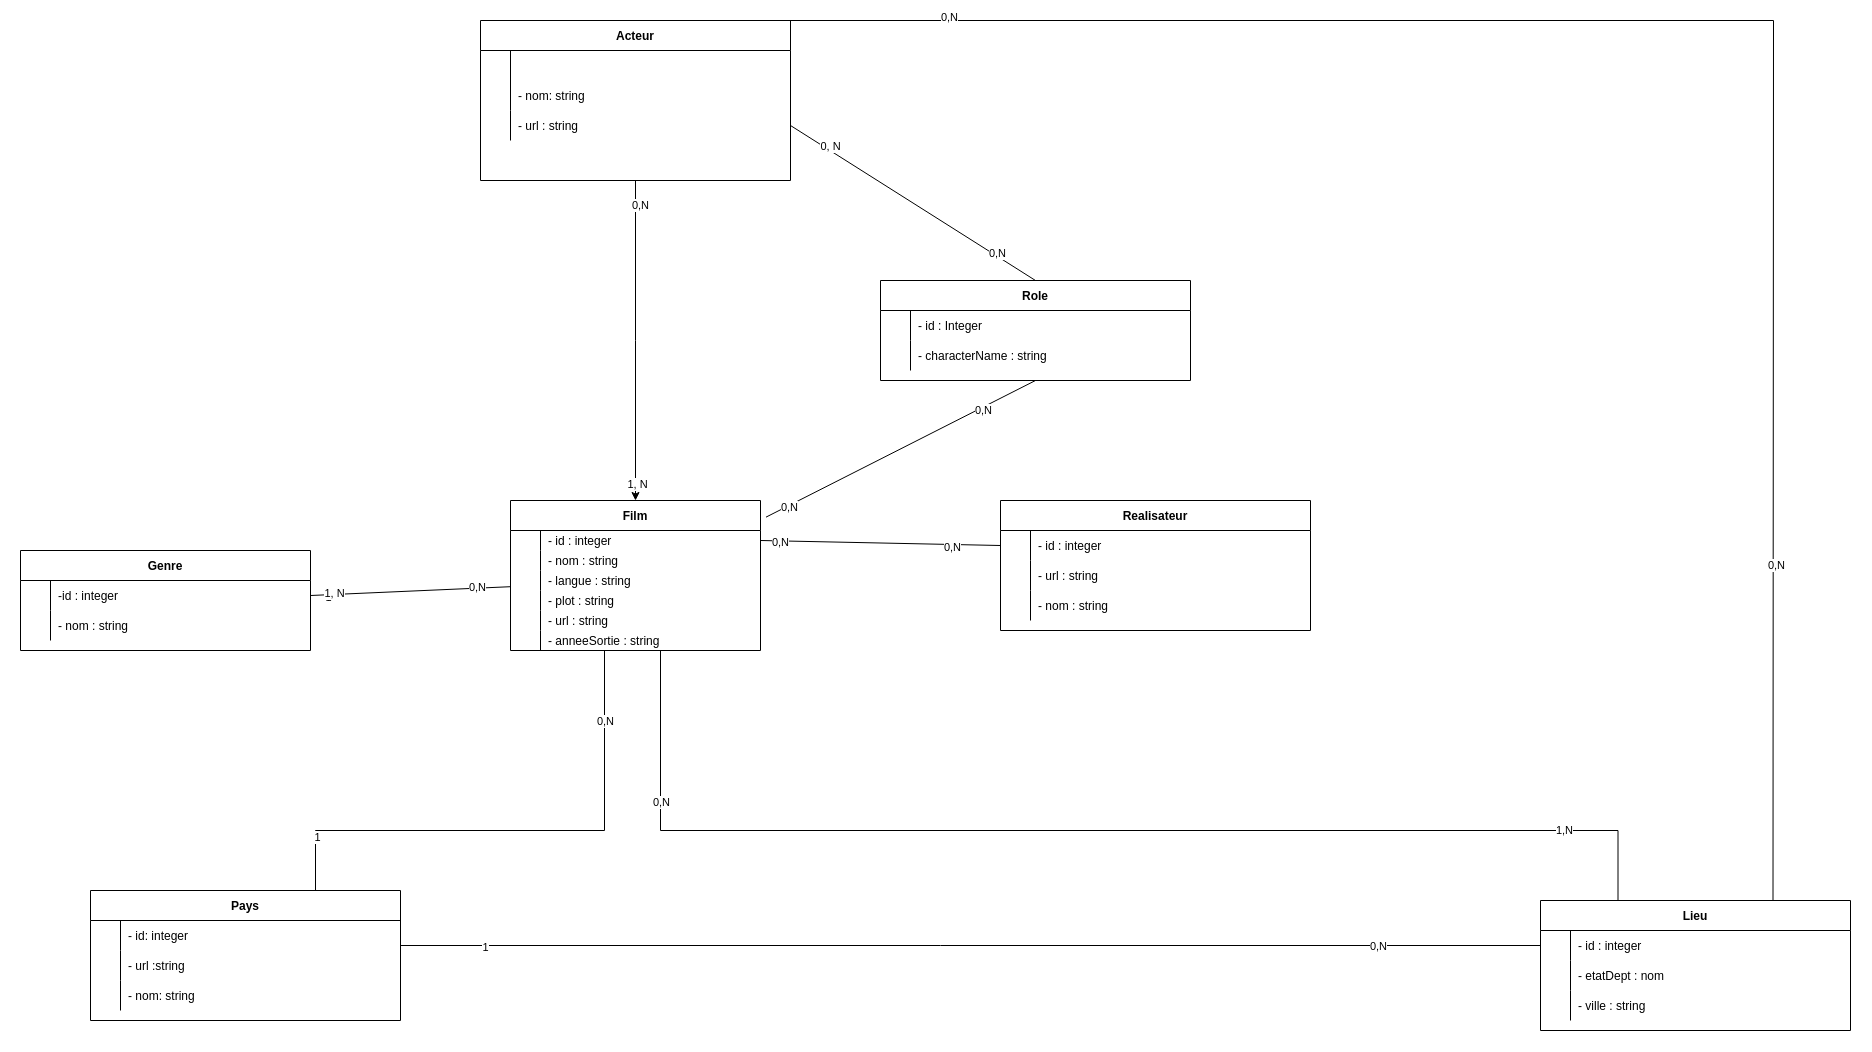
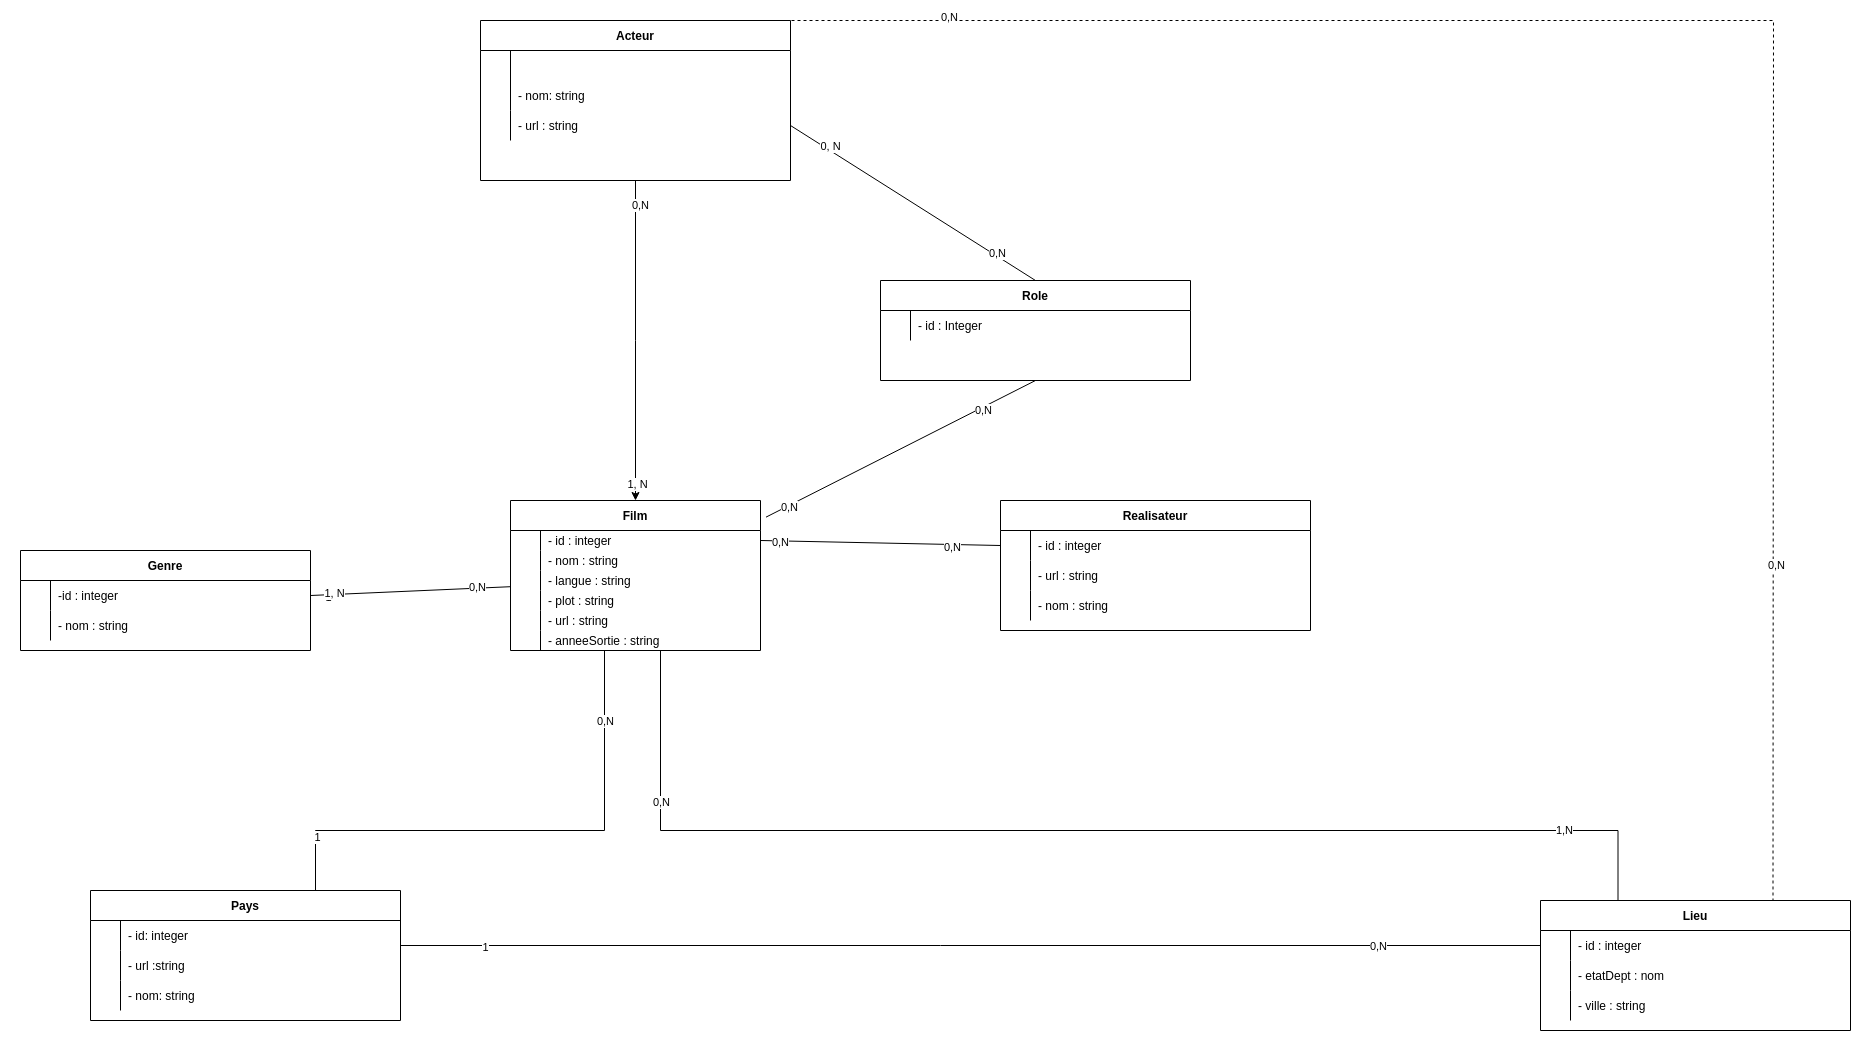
edge "Acteur" -- "Lieu": style solid -> dashed
node "- characterName : string": removed
